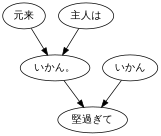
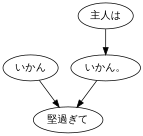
node "元来": removed
